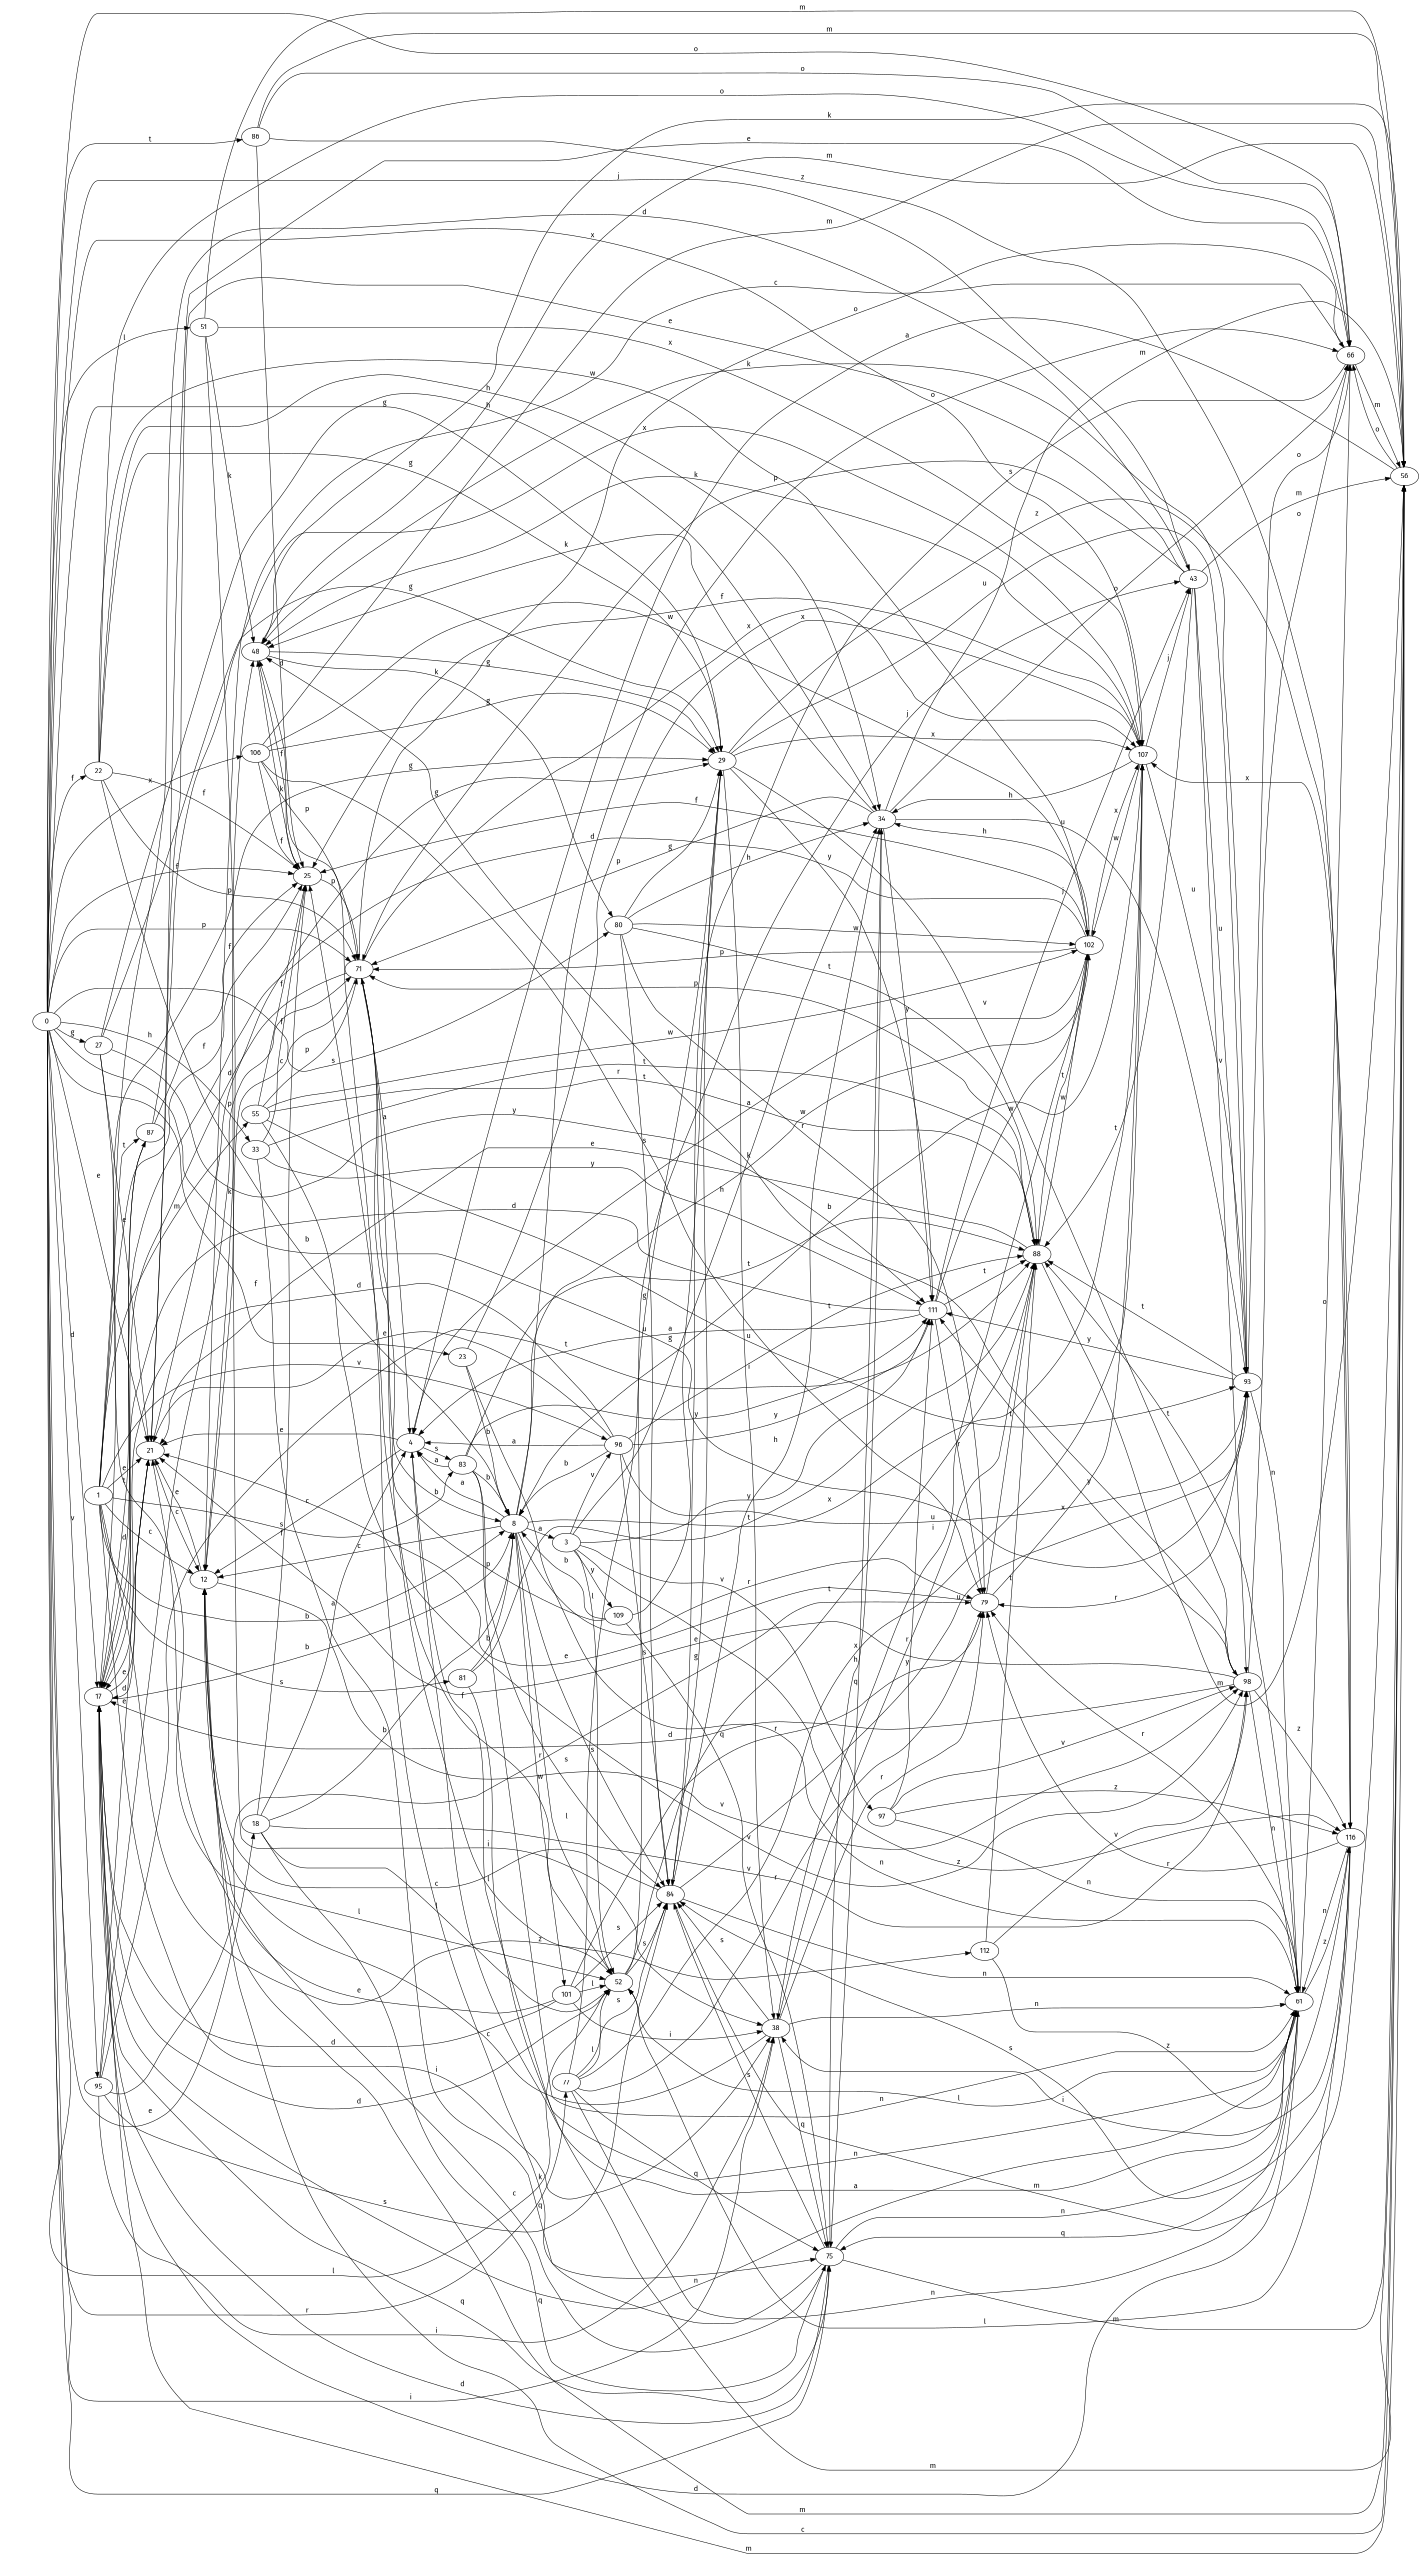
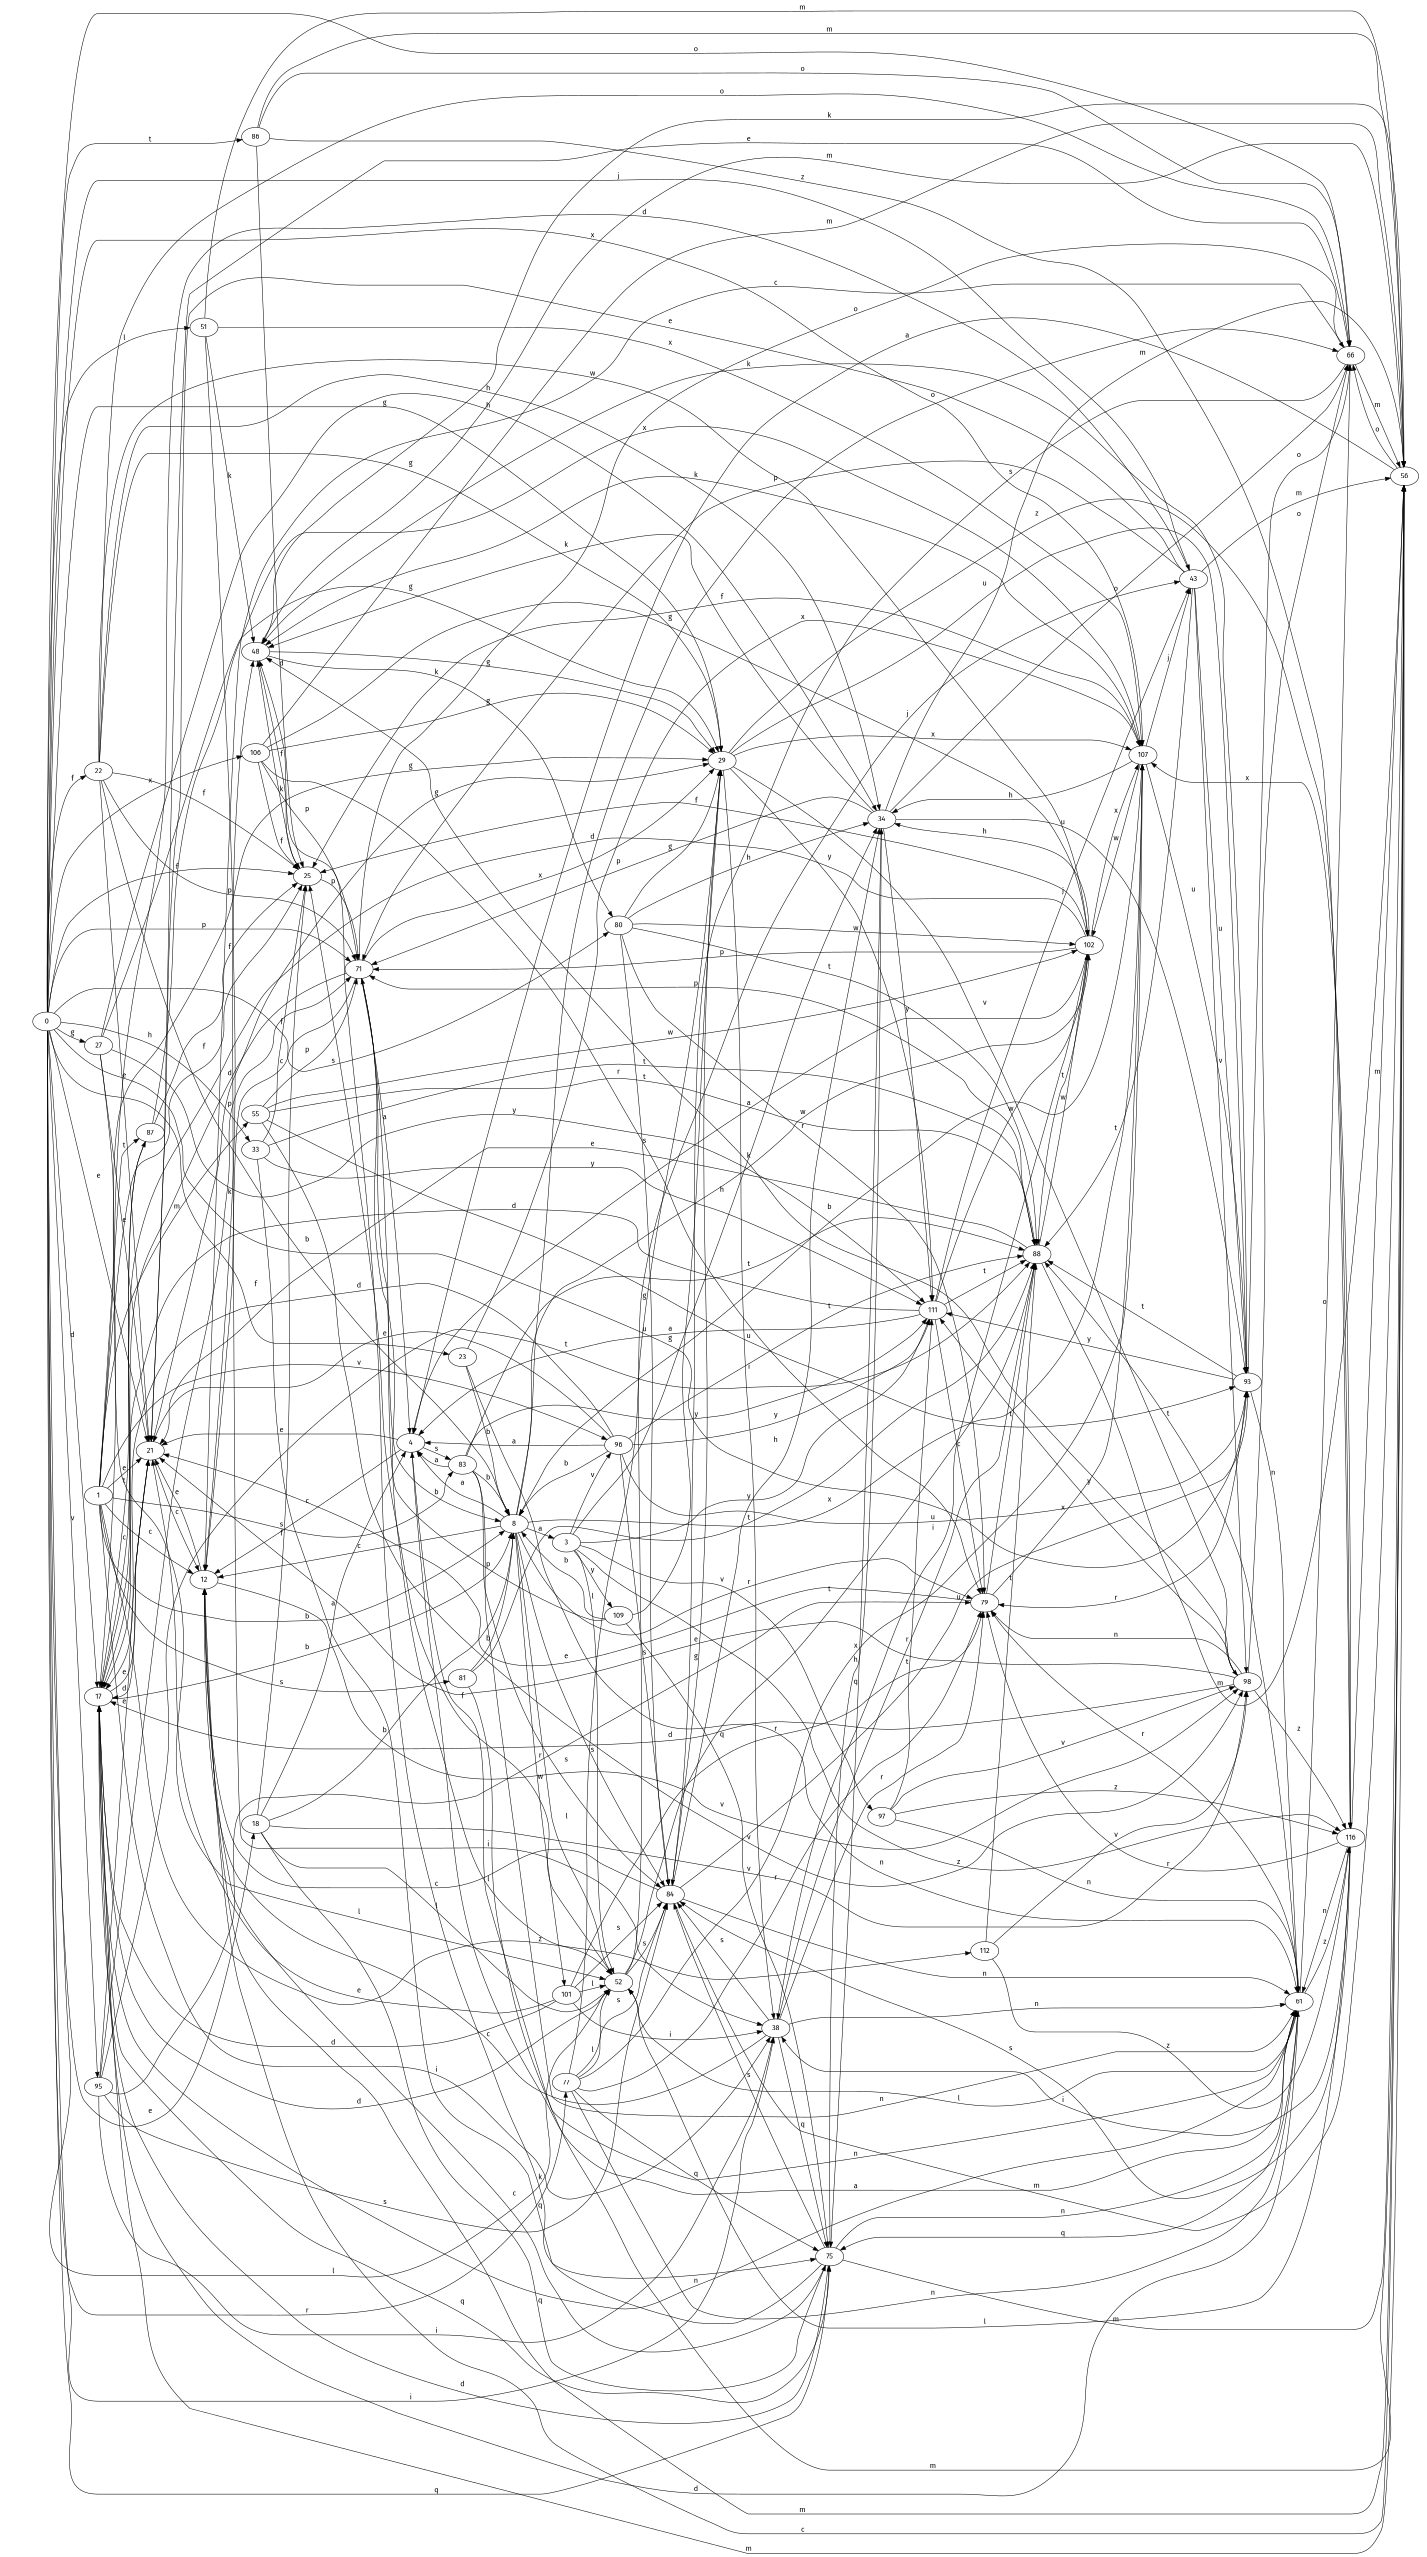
edge "106" -> "102": label "w" -> "g"
edge "71" -> "107": now "71" -> "29"
edge "55" -> "25": removed, label "f"
edge "22" -> "21": added, label "e"
edge "116" -> "56": added, label "m"
edge "111" -> "79": label "r" -> "c"
edge "87" -> "17": label "d" -> "c"
edge "97" -> "111": label "y" -> "t"
edge "98" -> "61": now "98" -> "79"
